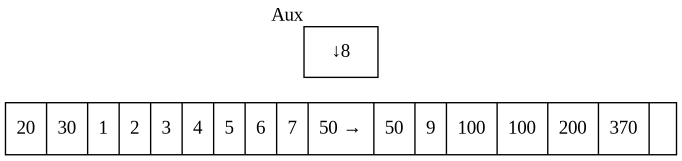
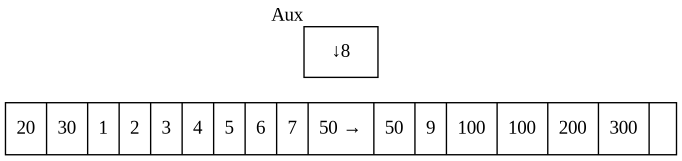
node "20": text "370" -> "300"
